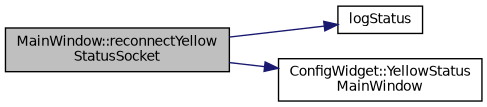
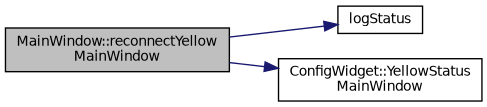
node "MainWindow::reconnectYellow StatusSocket": label "MainWindow::reconnectYellow StatusSocket" -> "MainWindow::reconnectYellow MainWindow"
